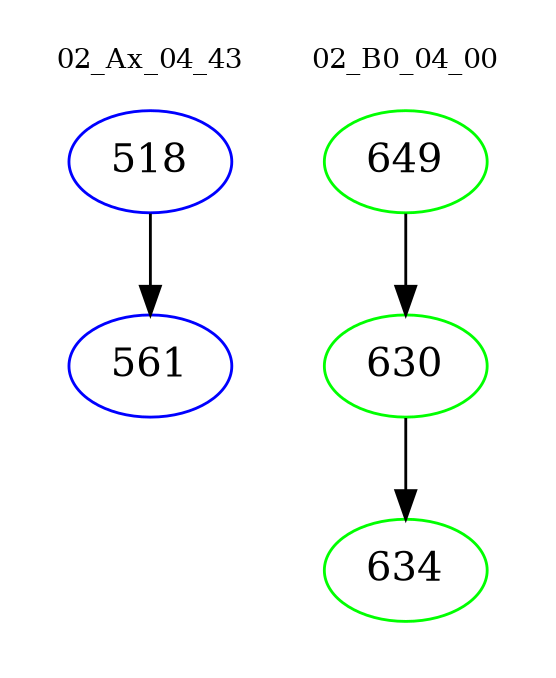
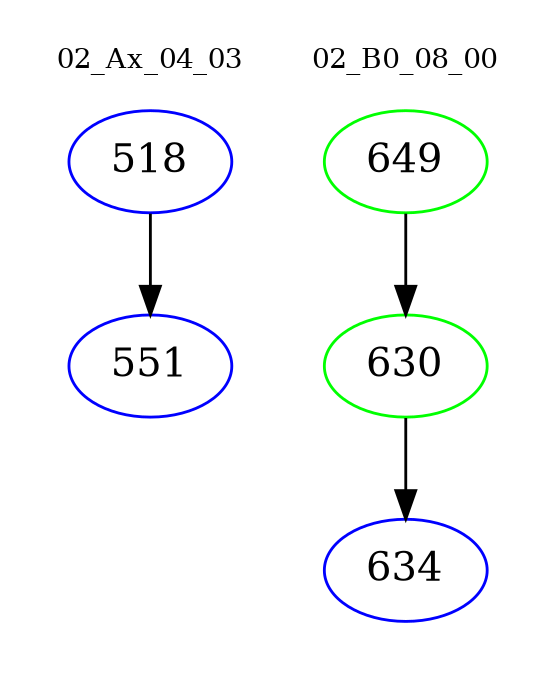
cluster "02_Ax_04_43": label "02_Ax_04_43" -> "02_Ax_04_03"
cluster "02_B0_04_00": label "02_B0_04_00" -> "02_B0_08_00"
node "561": label "561" -> "551"
node "634": color green -> blue
